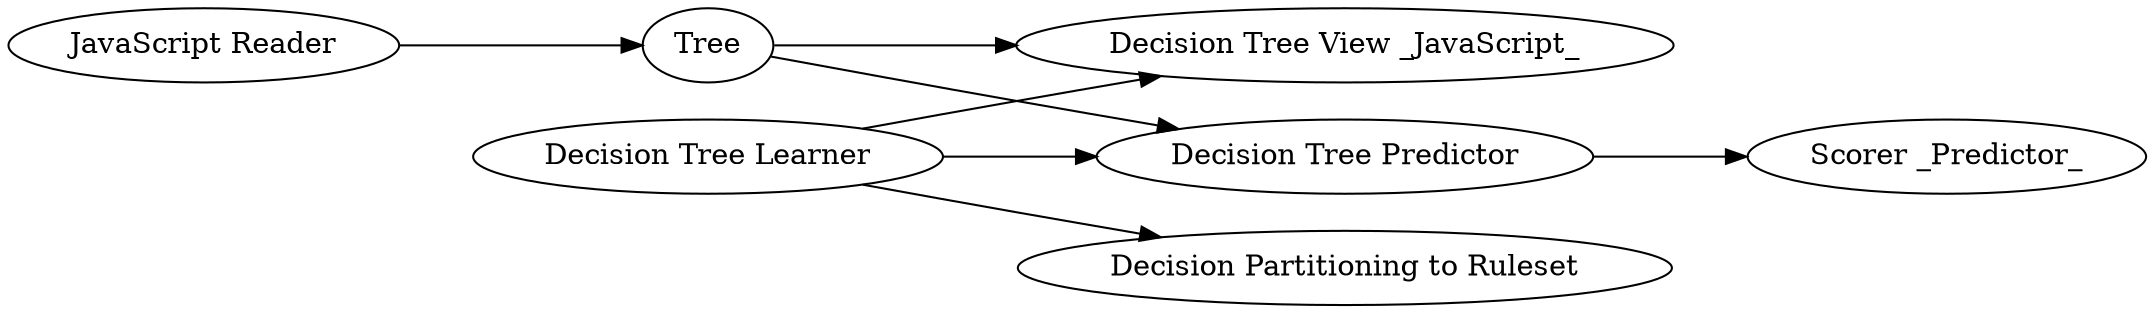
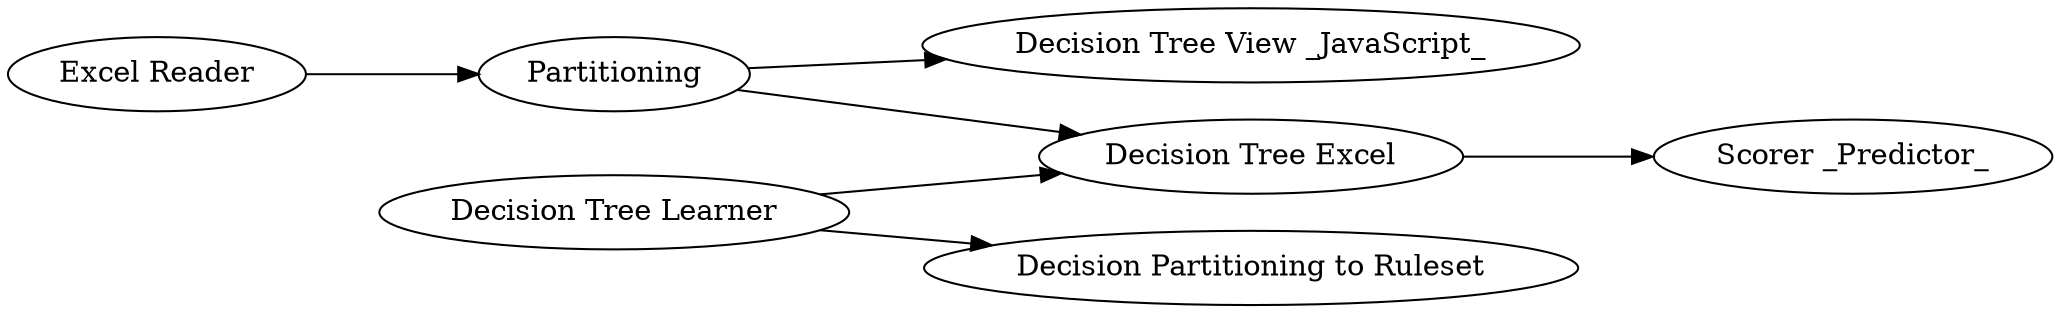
node "JavaScript Reader": label "JavaScript Reader" -> "Excel Reader"
node "Tree": label "Tree" -> "Partitioning"
edge "Decision Tree Learner" -> "Decision Tree View _JavaScript_": removed
node "Decision Tree Predictor": label "Decision Tree Predictor" -> "Decision Tree Excel"
